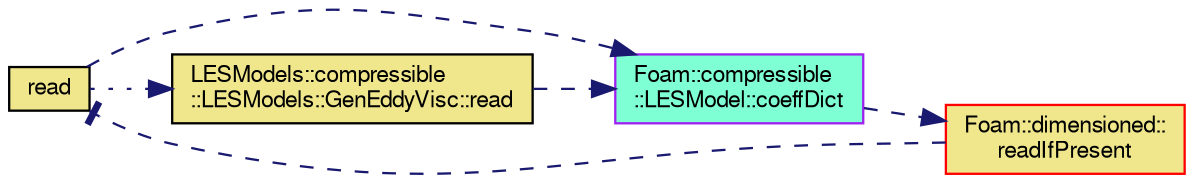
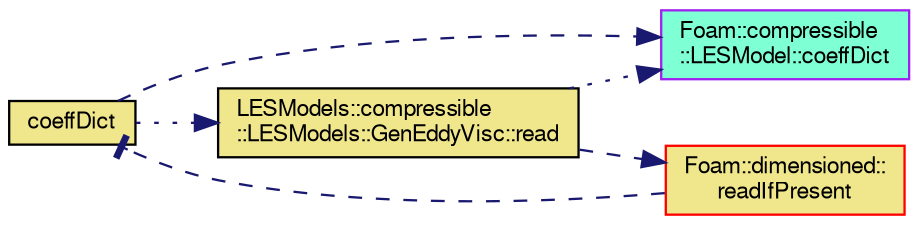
node "read": label "read" -> "coeffDict"
edge "LESModels::compressible ::LESModels::GenEddyVisc::read" -> "Foam::compressible ::LESModel::coeffDict": style dashed -> dotted
edge "Foam::compressible ::LESModel::coeffDict" -> "Foam::dimensioned:: readIfPresent": now "LESModels::compressible ::LESModels::GenEddyVisc::read" -> "Foam::dimensioned:: readIfPresent"
